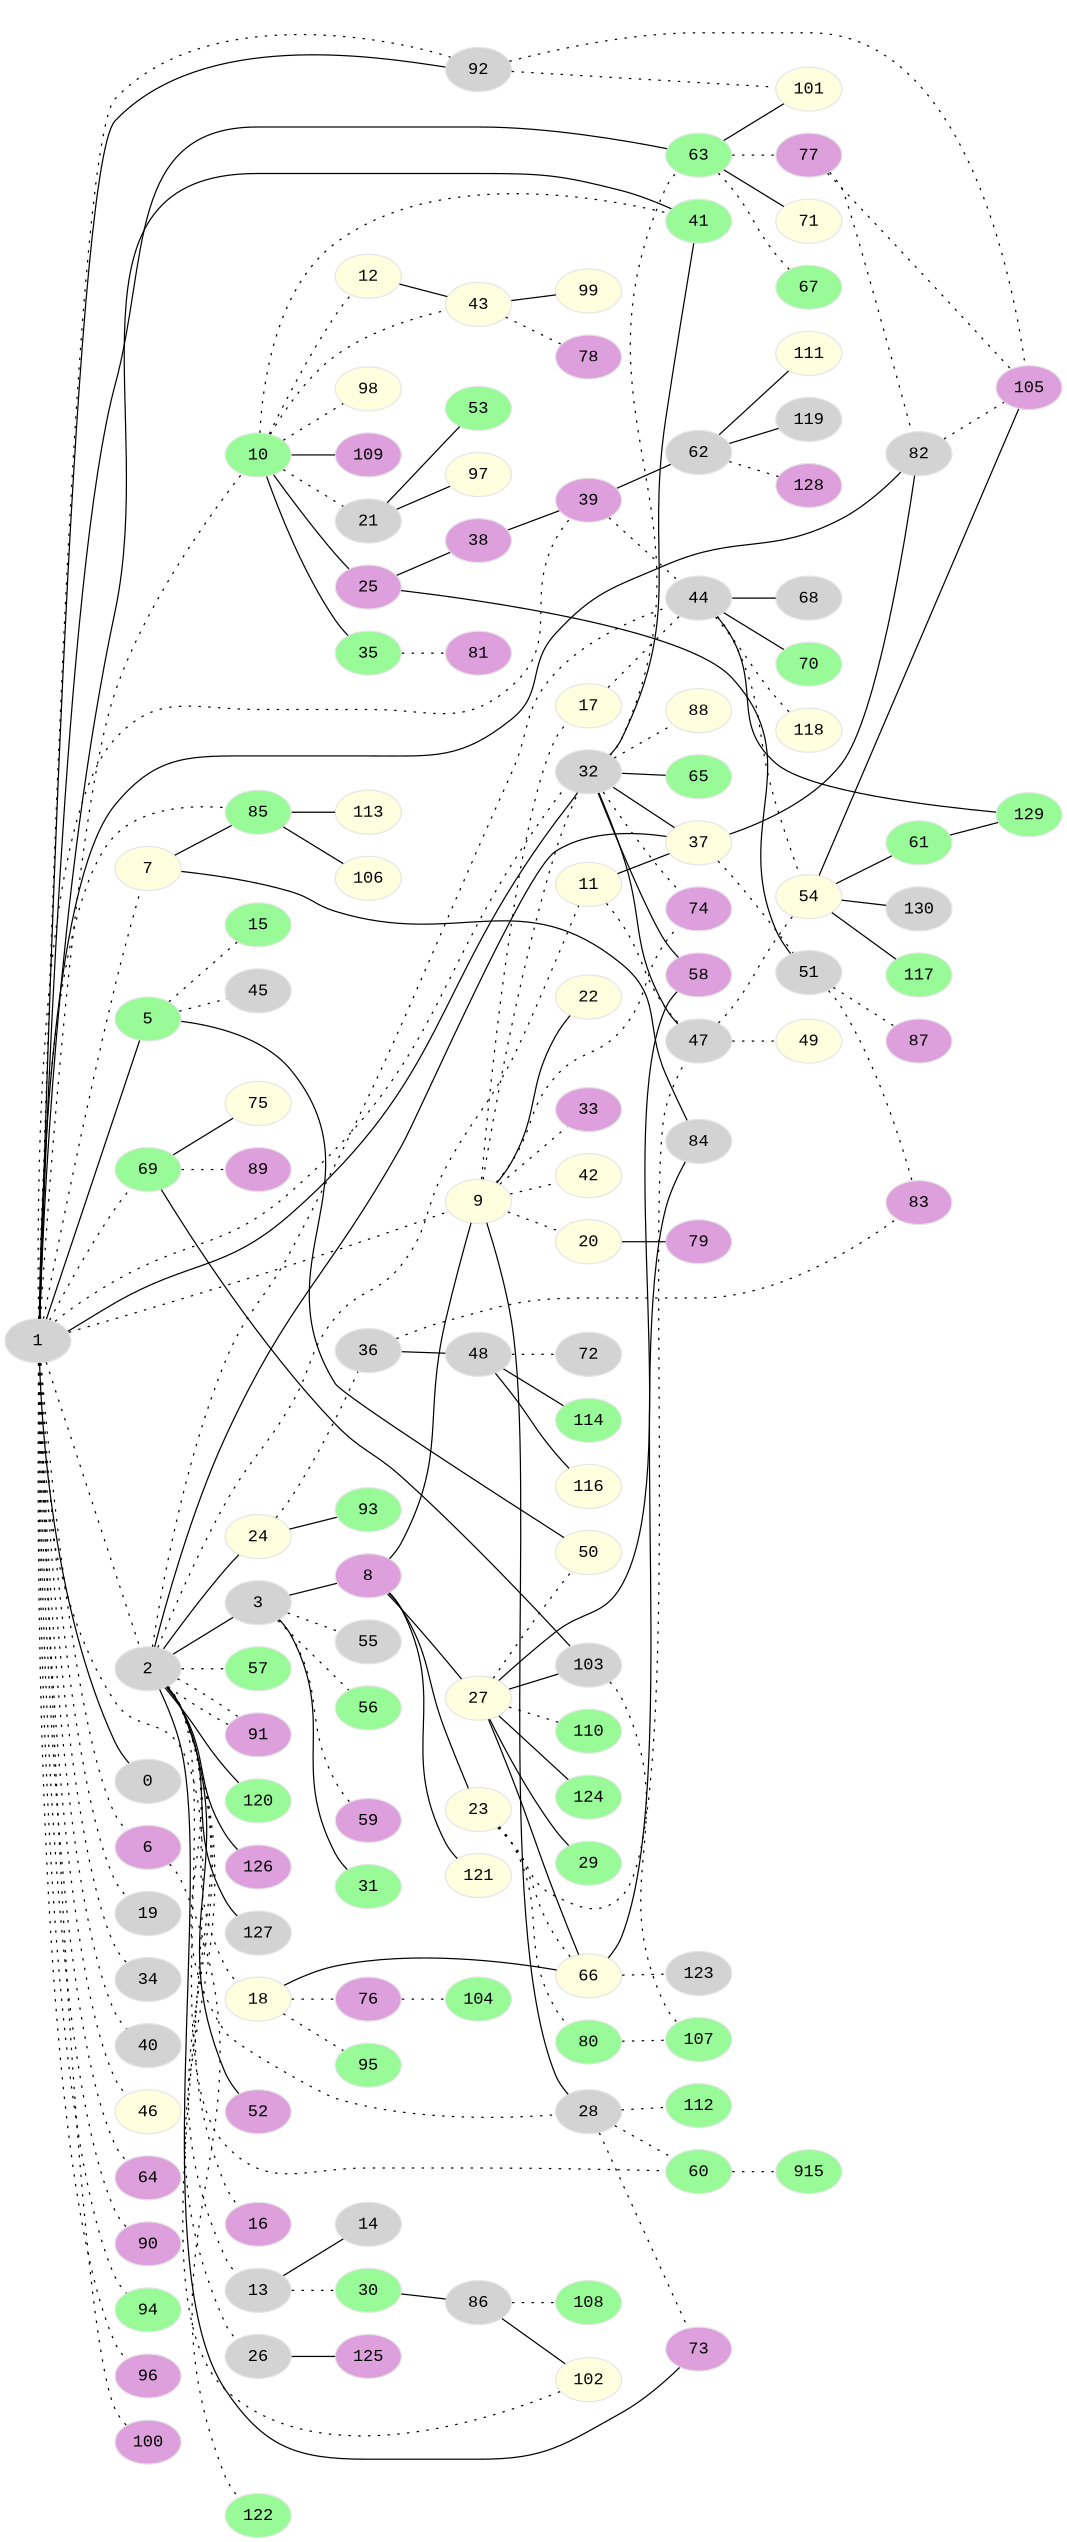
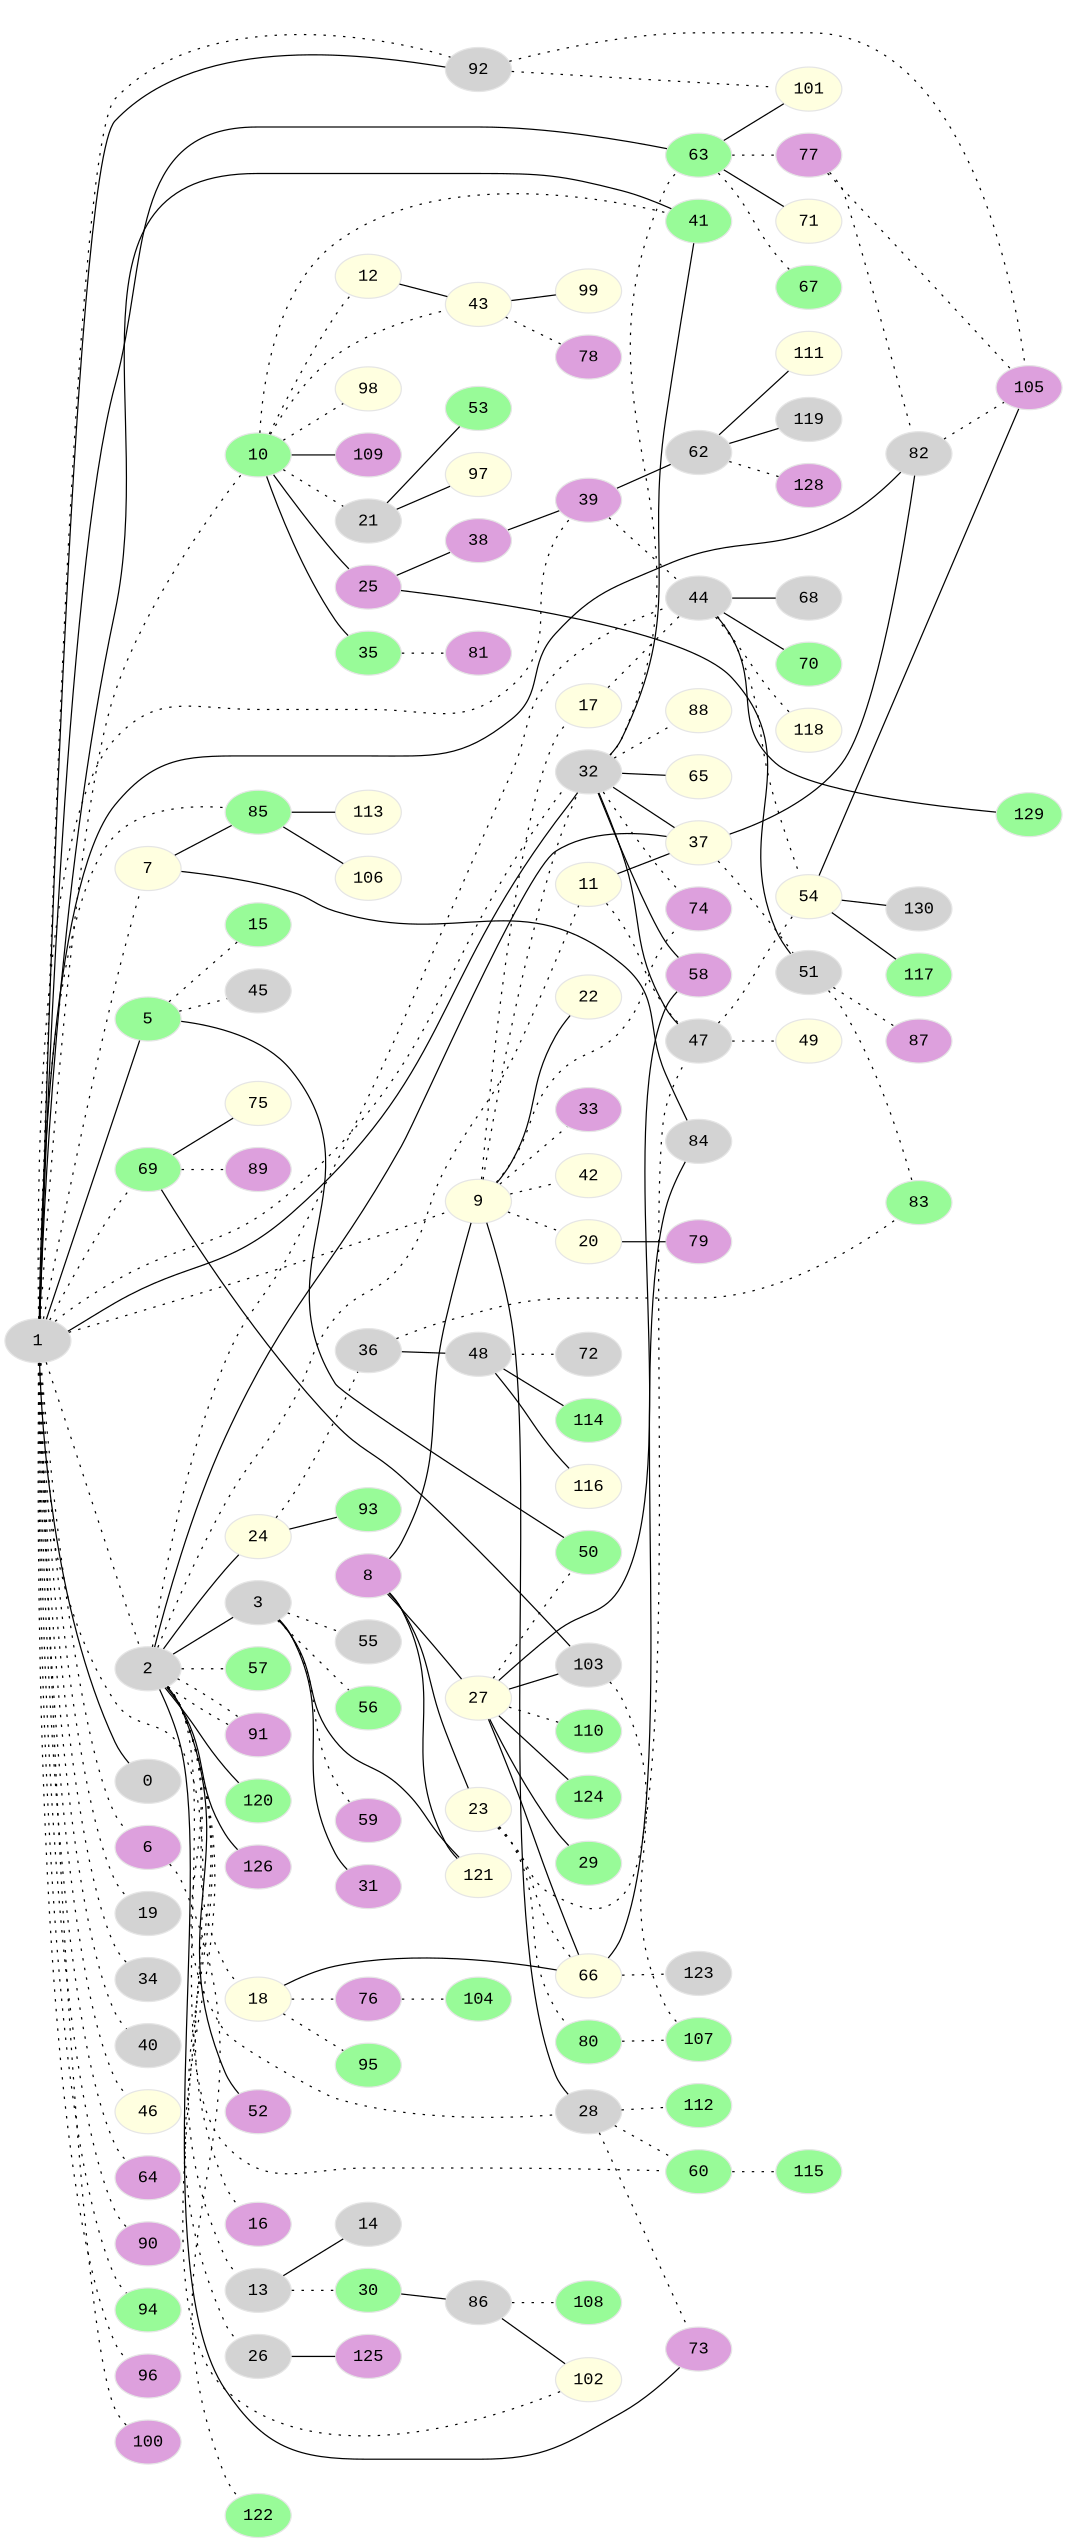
node "65": fillcolor palegreen -> lightyellow
node "61": removed
node "83": fillcolor plum -> palegreen
node "50": fillcolor lightyellow -> palegreen
edge "8" -- "3": now "121" -- "3"
node "31": fillcolor palegreen -> plum
node "127": removed
node "915": label "915" -> "115"
